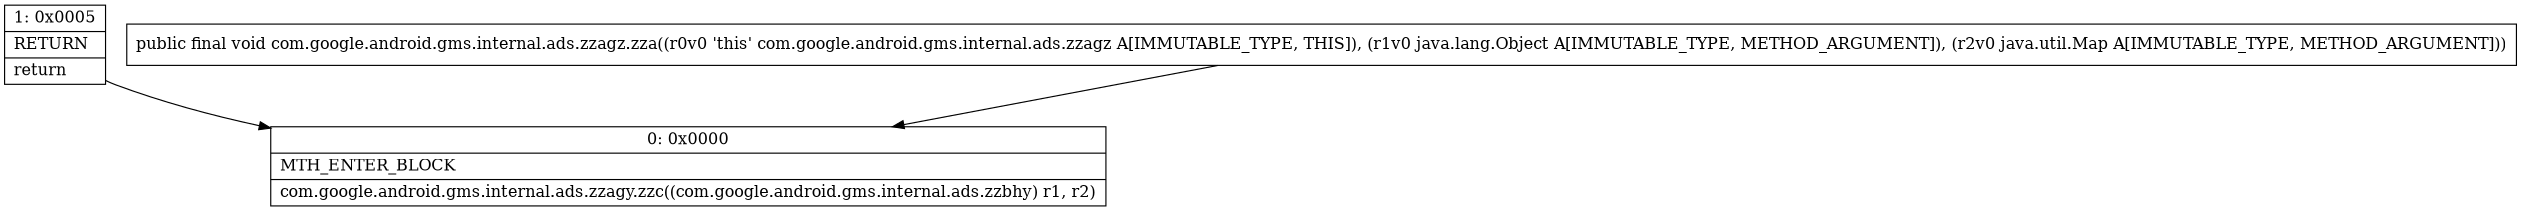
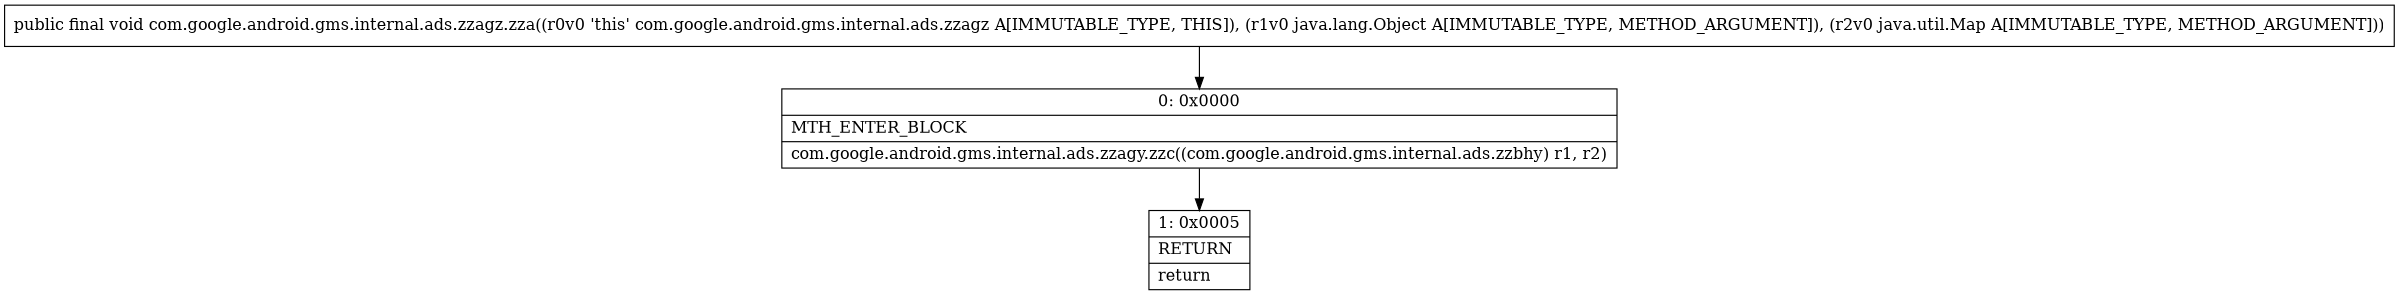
edge "1: 0x0005" -> "0: 0x0000": reversed
